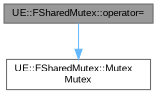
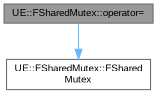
node "UE::FSharedMutex::Mutex Mutex": label "UE::FSharedMutex::Mutex Mutex" -> "UE::FSharedMutex::FShared Mutex"
